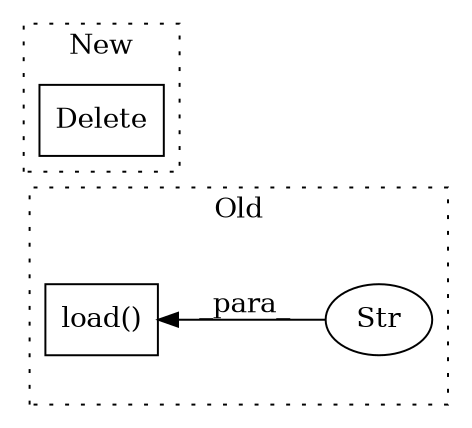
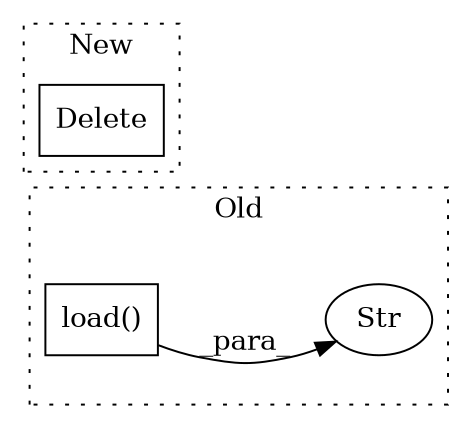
edge "Str" -> "load()": reversed
